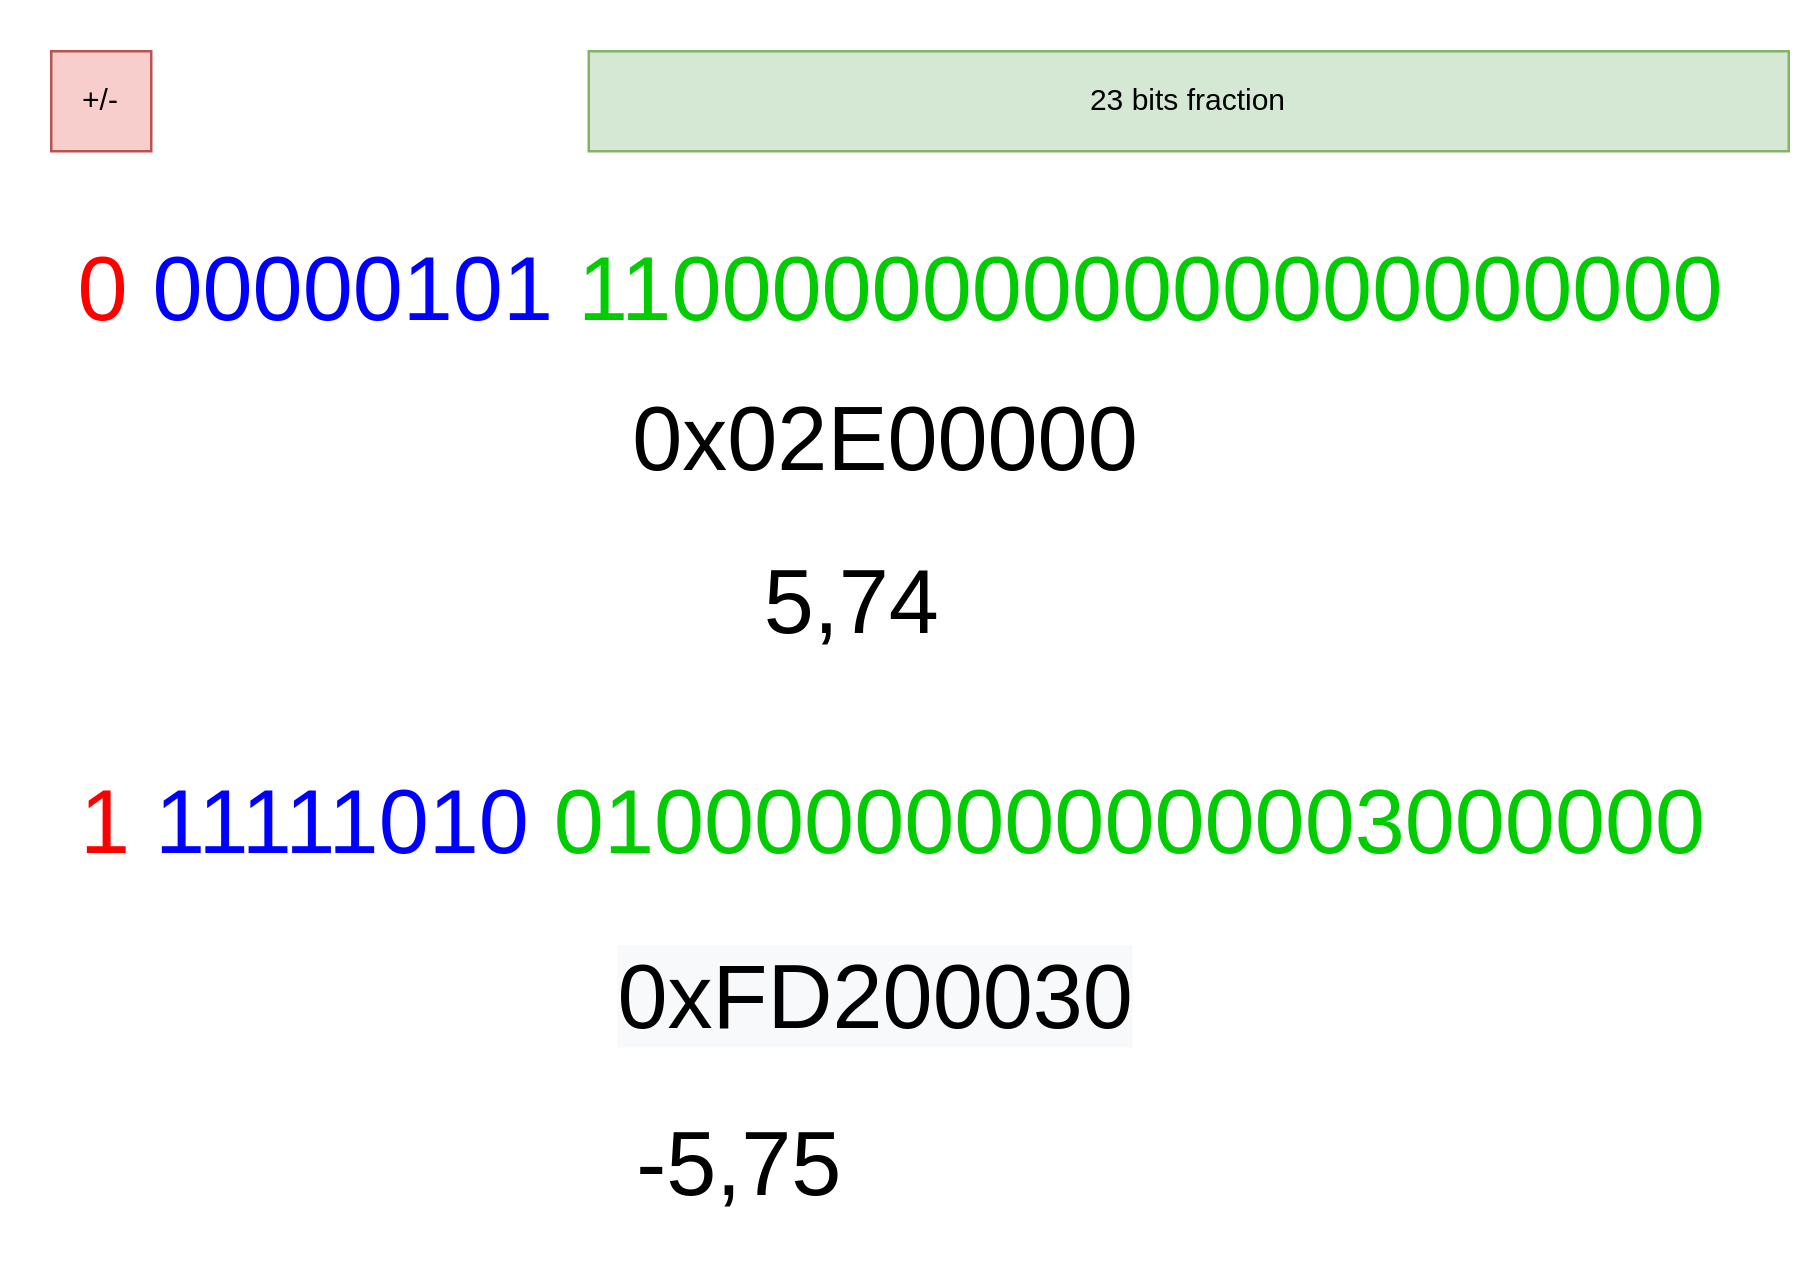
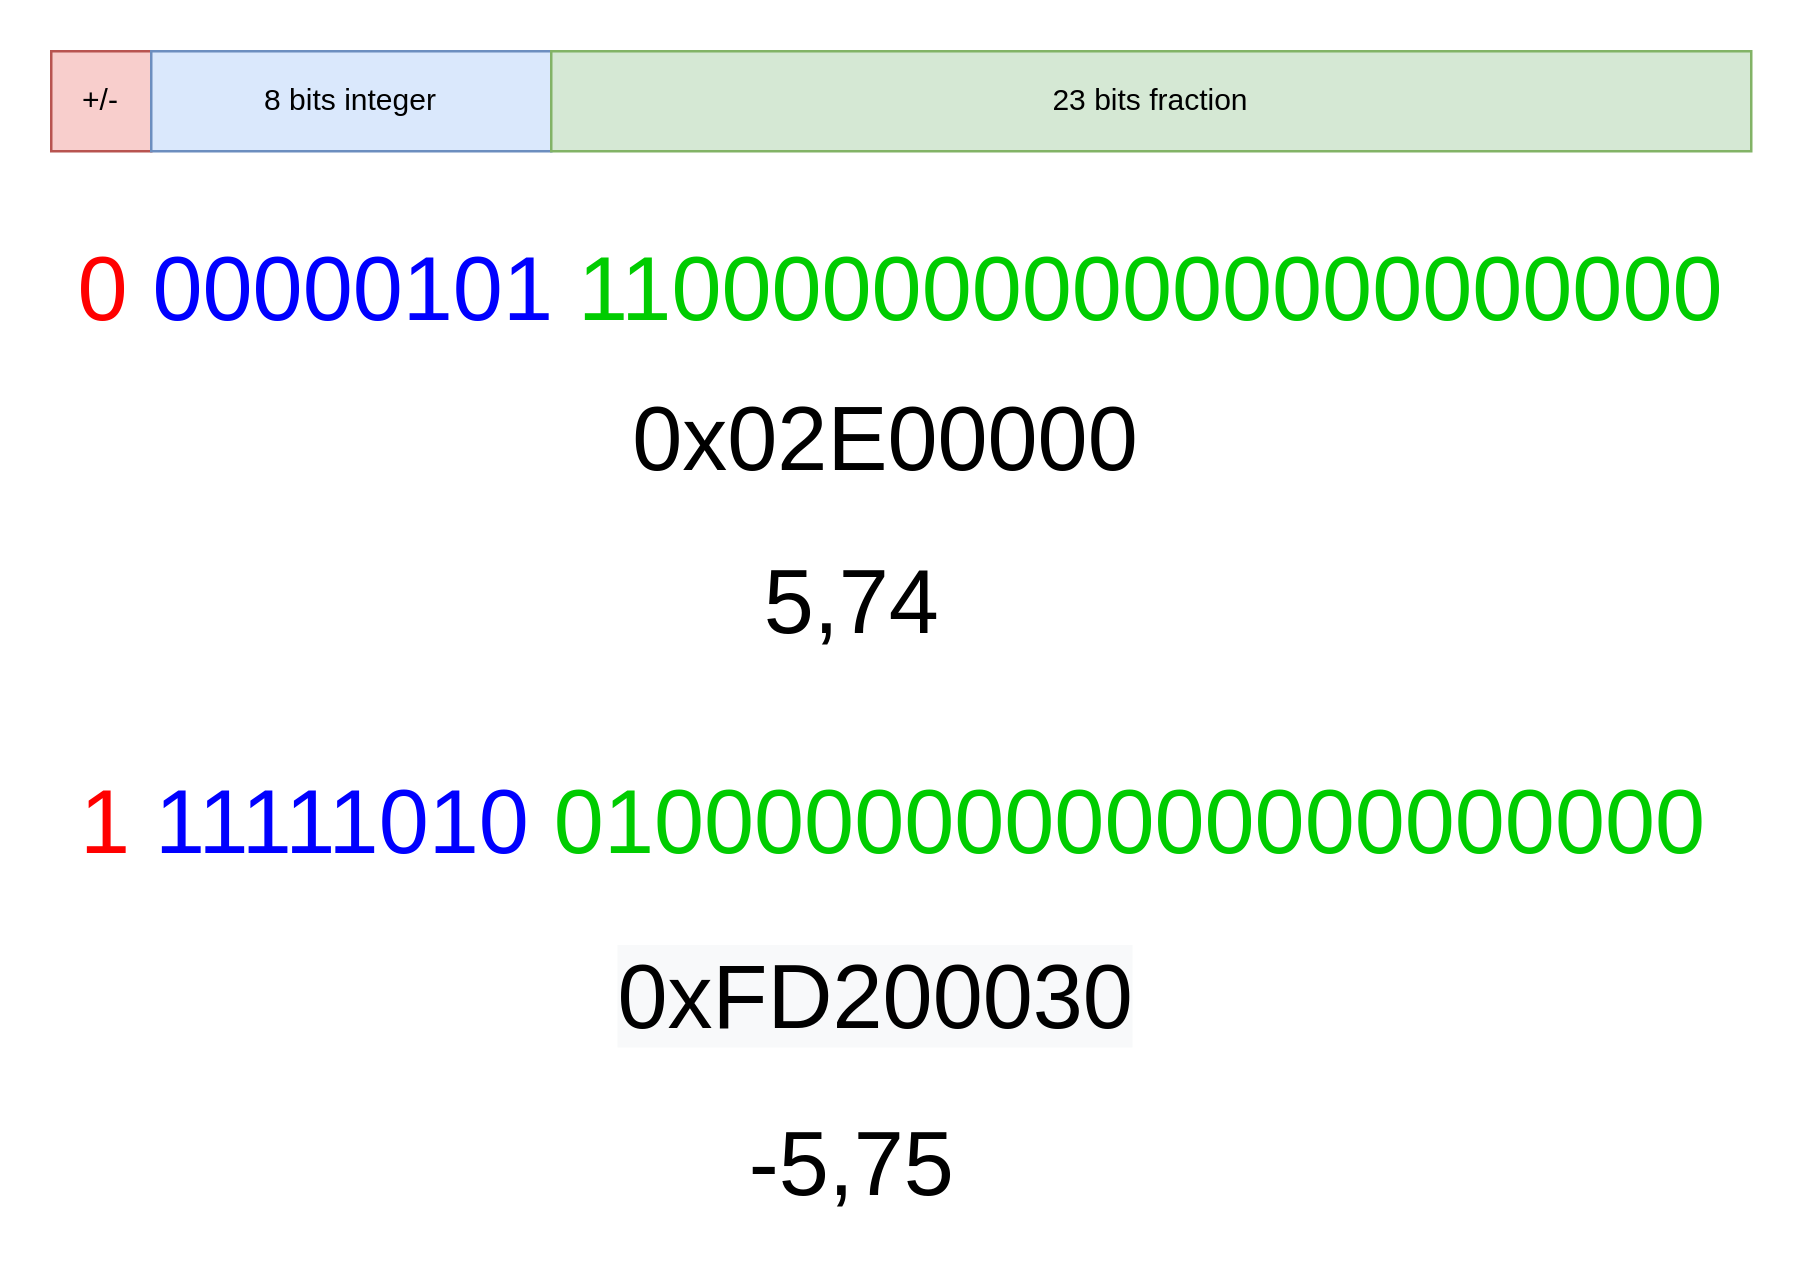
node "8 bits integer": added
node "23 bits fraction": moved (1189, 101) -> (1151, 101)
node "1 11111010 01000000000000003000000": label "1 11111010 01000000000000003000000" -> "1 11111010 01000000000000000000000"
node "-5,75": moved (739, 1164) -> (851, 1164)
